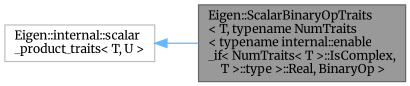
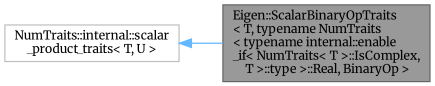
node "Eigen::internal::scalar _product_traits< T, U >": label "Eigen::internal::scalar _product_traits< T, U >" -> "NumTraits::internal::scalar _product_traits< T, U >"
